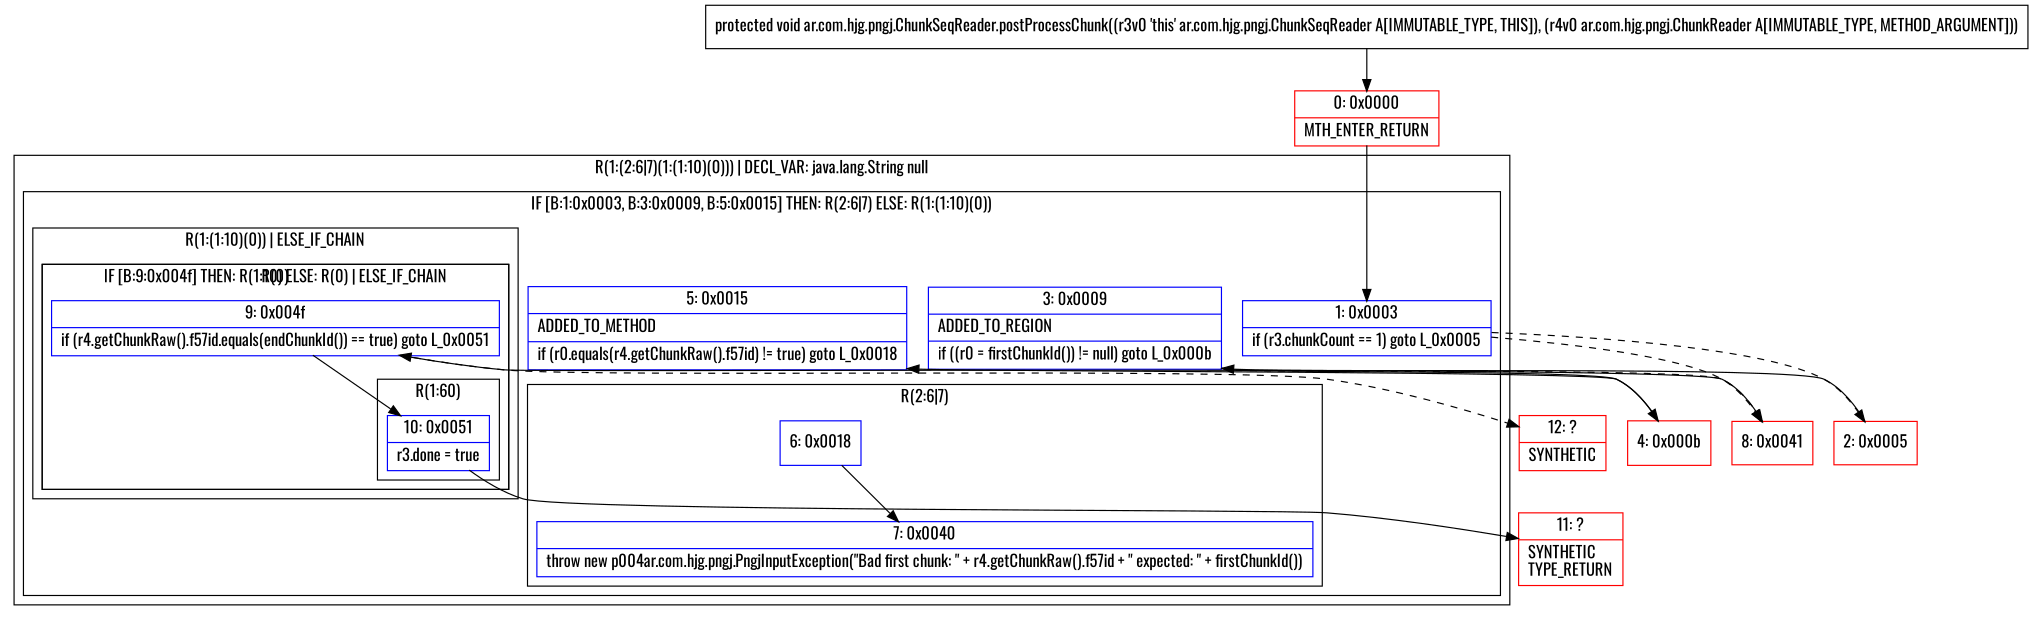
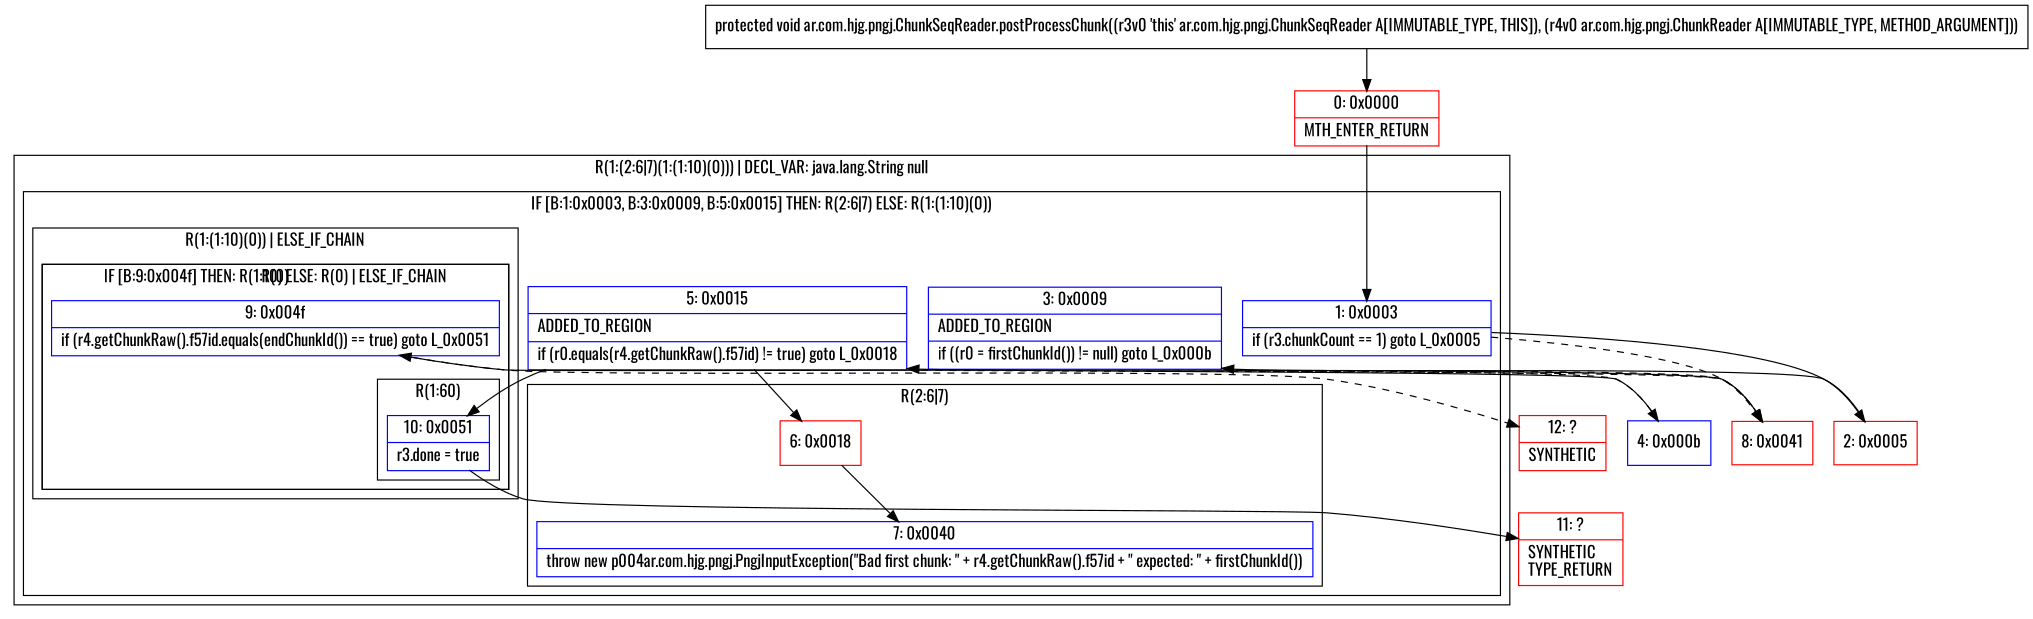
node "5: 0x0015": text "ADDED_TO_METHOD" -> "ADDED_TO_REGION"
edge "1: 0x0003" -> "2: 0x0005": style dashed -> solid
edge "5: 0x0015" -> "8: 0x0041": added
edge "3: 0x0009" -> "4: 0x000b": style solid -> dashed
edge "9: 0x004f" -> "10: 0x0051": now "5: 0x0015" -> "10: 0x0051"
edge "5: 0x0015" -> "6: 0x0018": added
node "6: 0x0018": color blue -> red
node "4: 0x000b": color red -> blue
